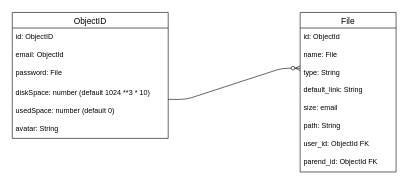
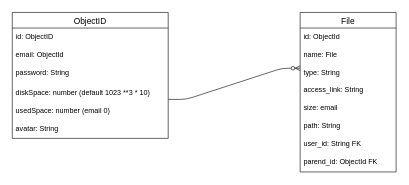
node "password: File": label "password: File" -> "password: String"
node "default_link: String": label "default_link: String" -> "access_link: String"
node "diskSpace: number (default 1024 **3 * 10)": label "diskSpace: number (default 1024 **3 * 10)" -> "diskSpace: number (default 1023 **3 * 10)"
node "usedSpace: number (default 0)": label "usedSpace: number (default 0)" -> "usedSpace: number (email 0)"
node "user_id: ObjectId FK": label "user_id: ObjectId FK" -> "user_id: String FK"
